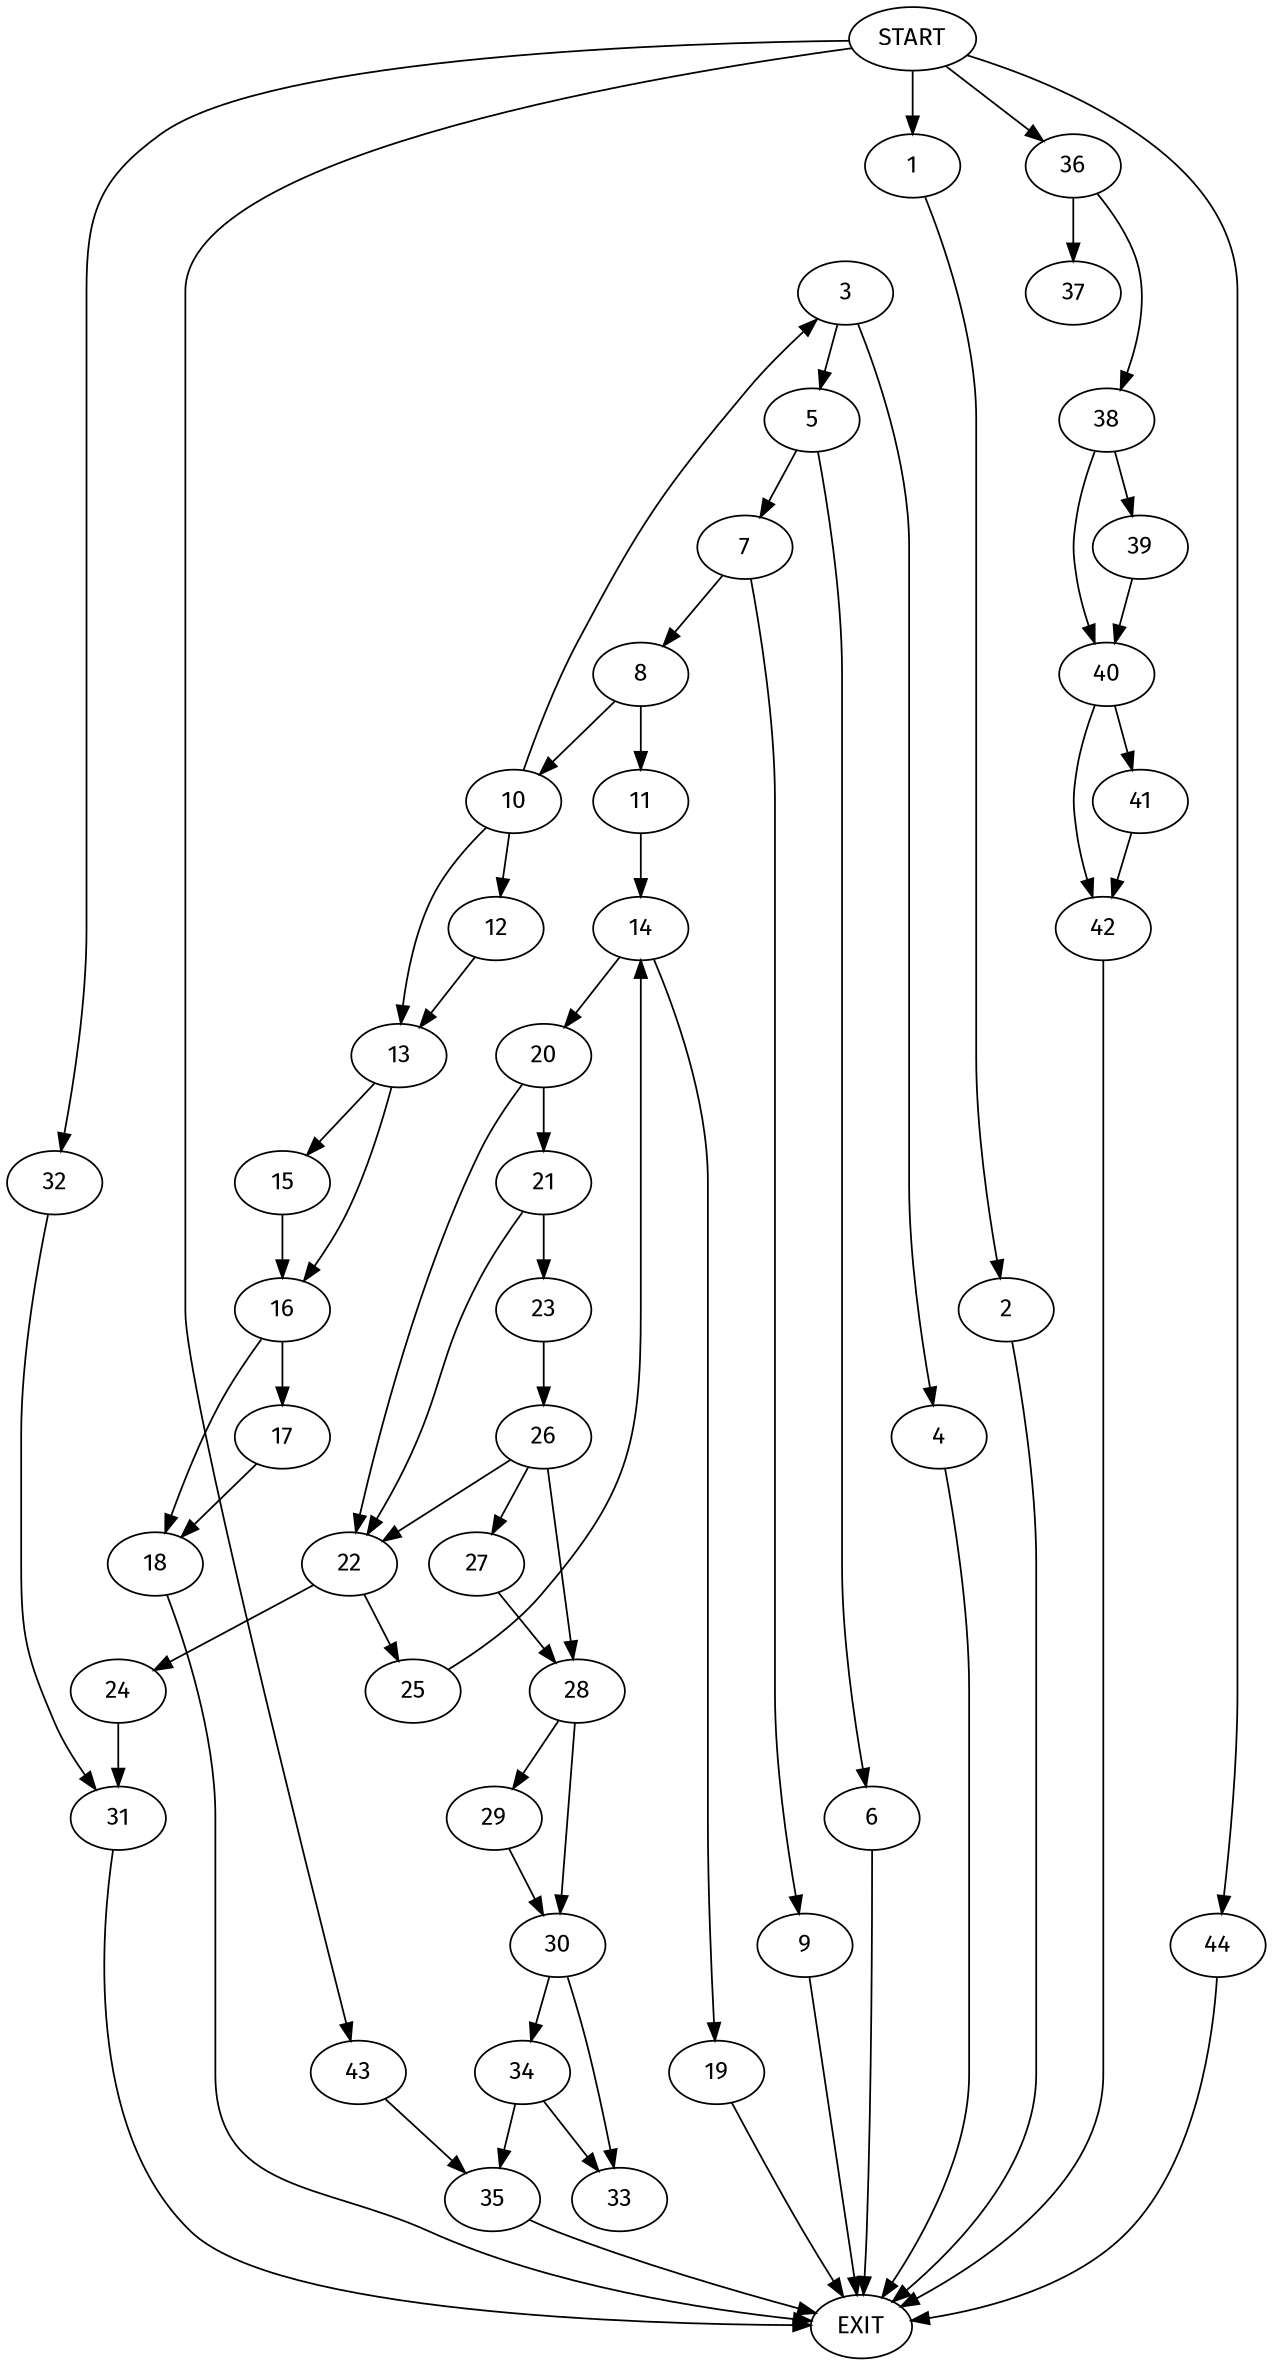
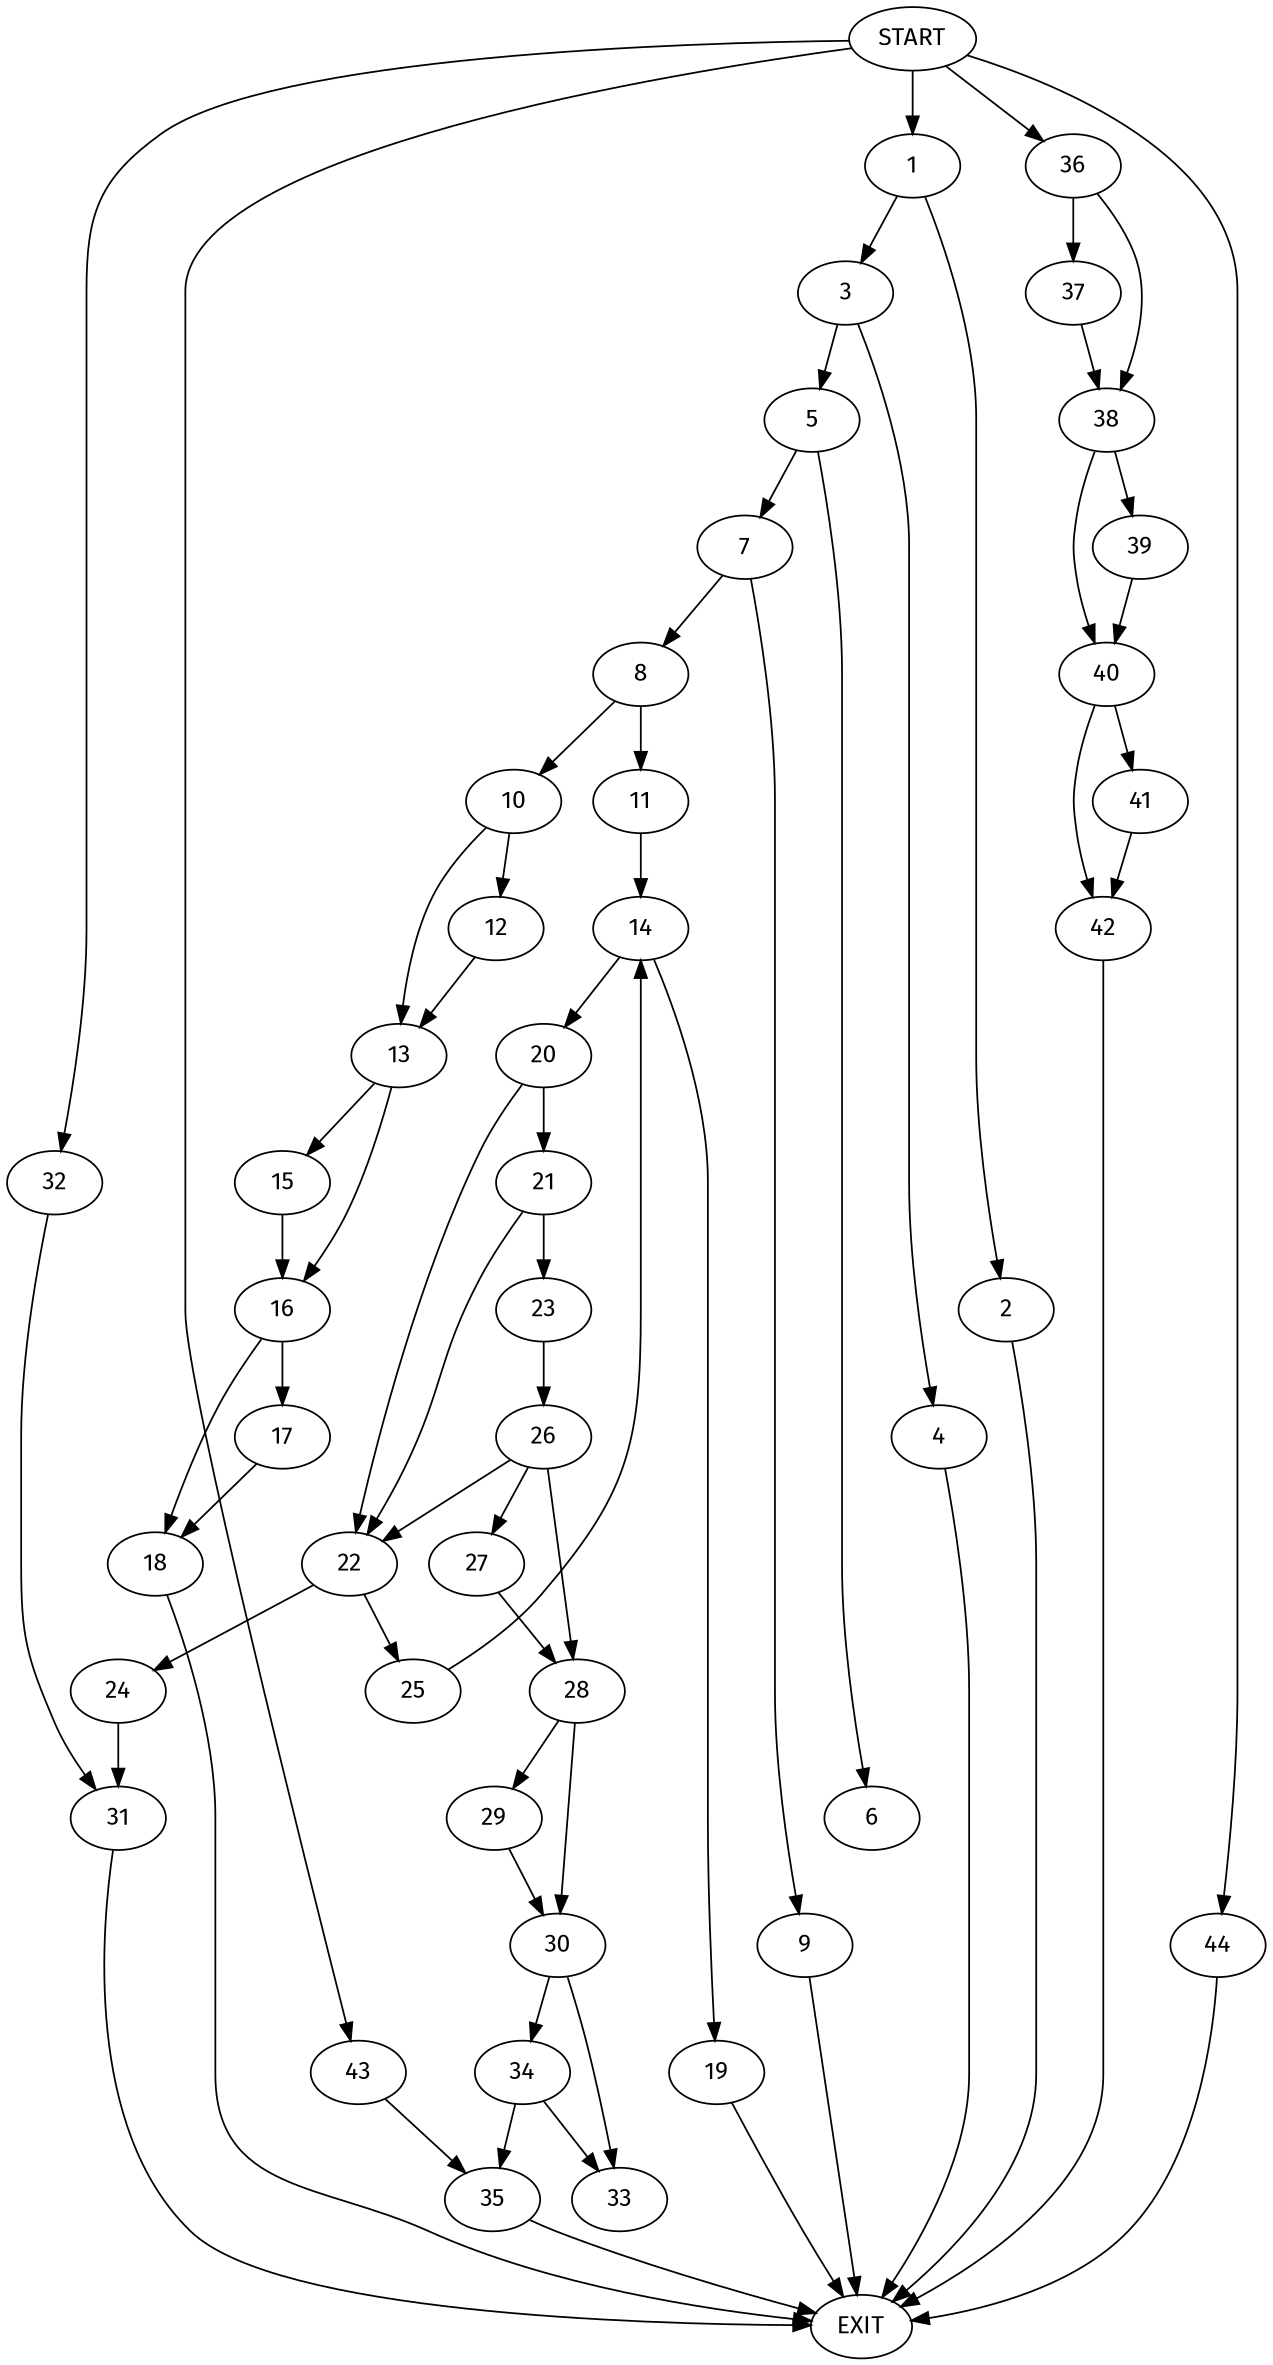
edge "37" -> "38": added
edge "10" -> "3": now "1" -> "3"
edge "6" -> "EXIT": removed
